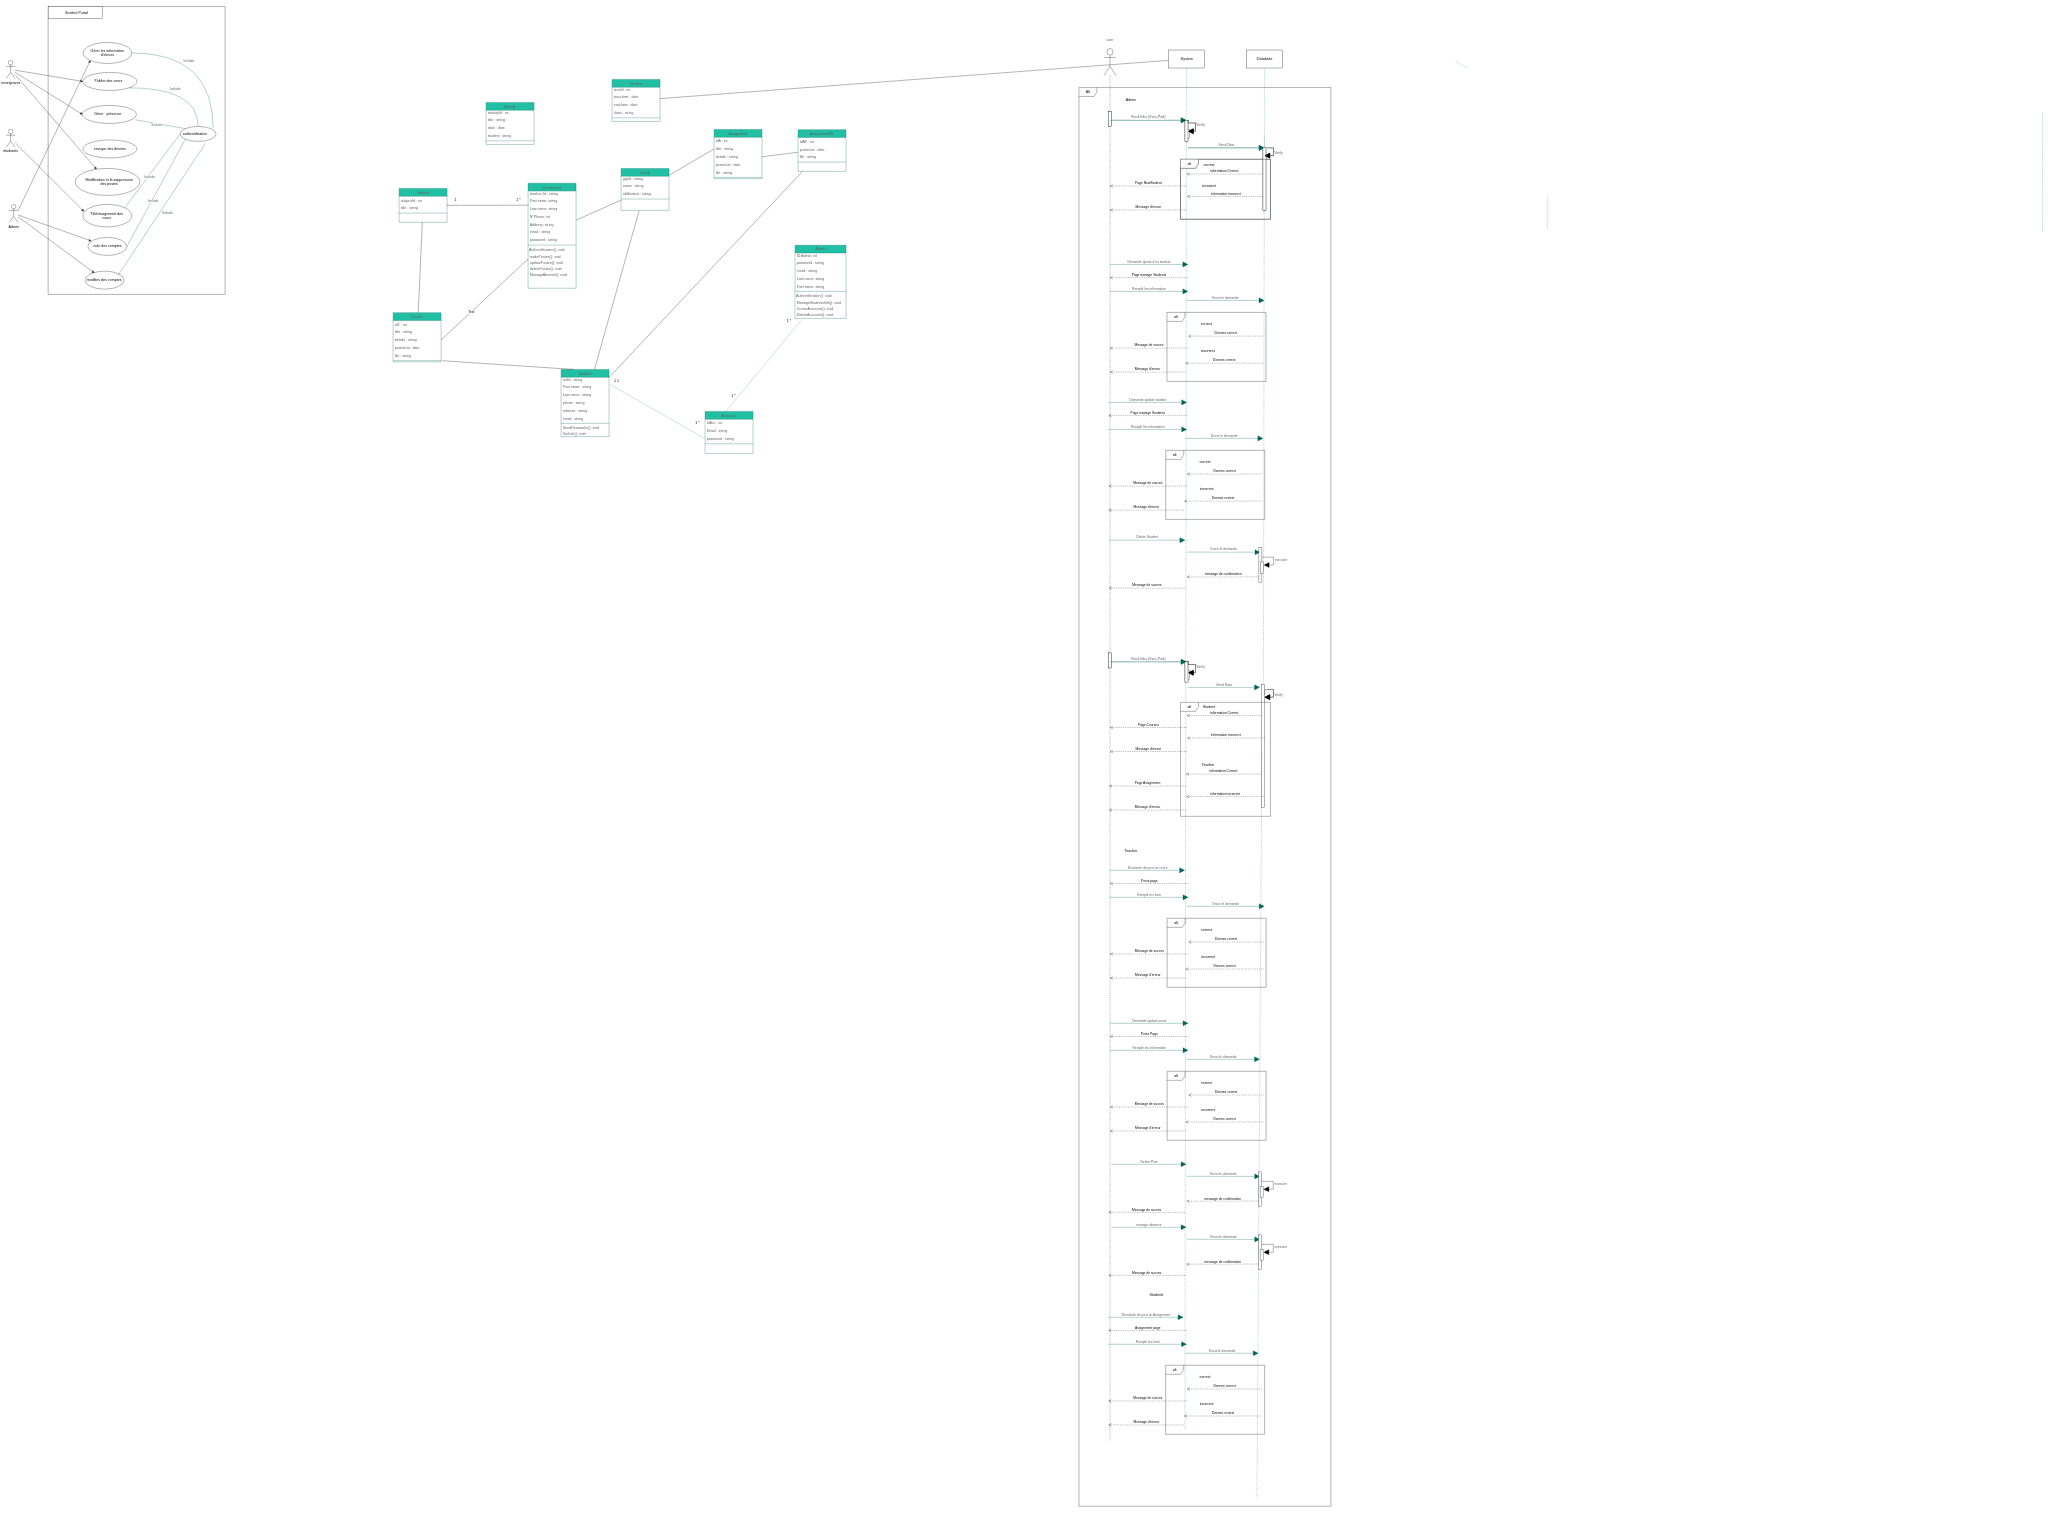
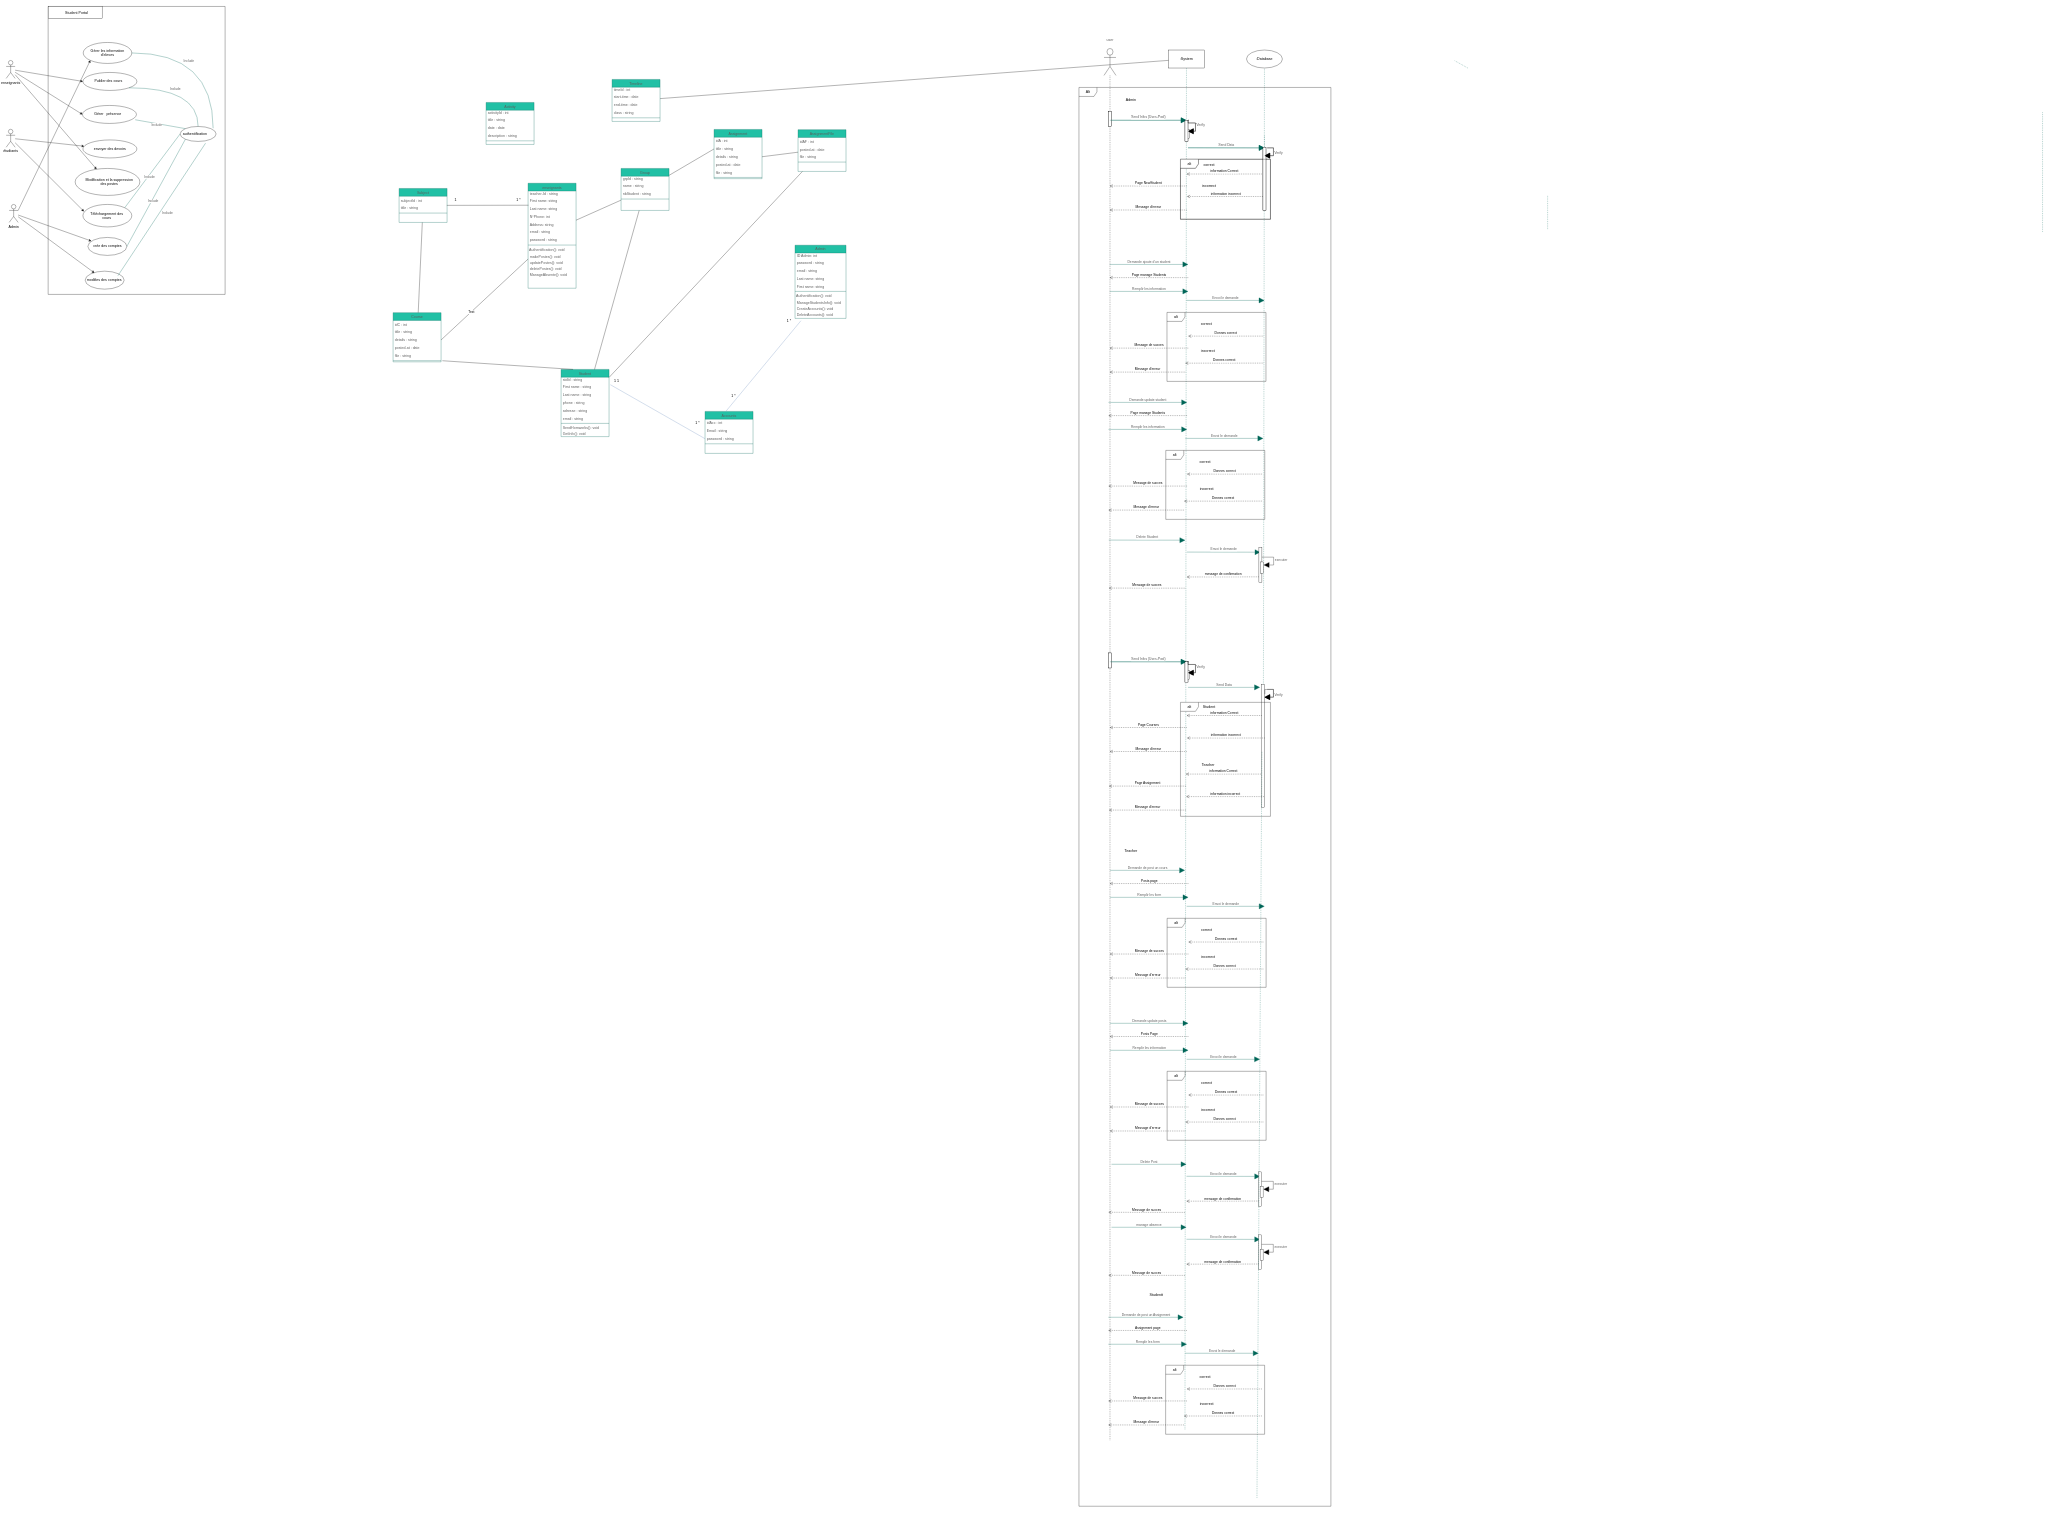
node ":Database": shape rectangle -> ellipse
node "student : string": label "student : string" -> "description : string"
edge "étudiants" -> "envoyer des devoirs": added
